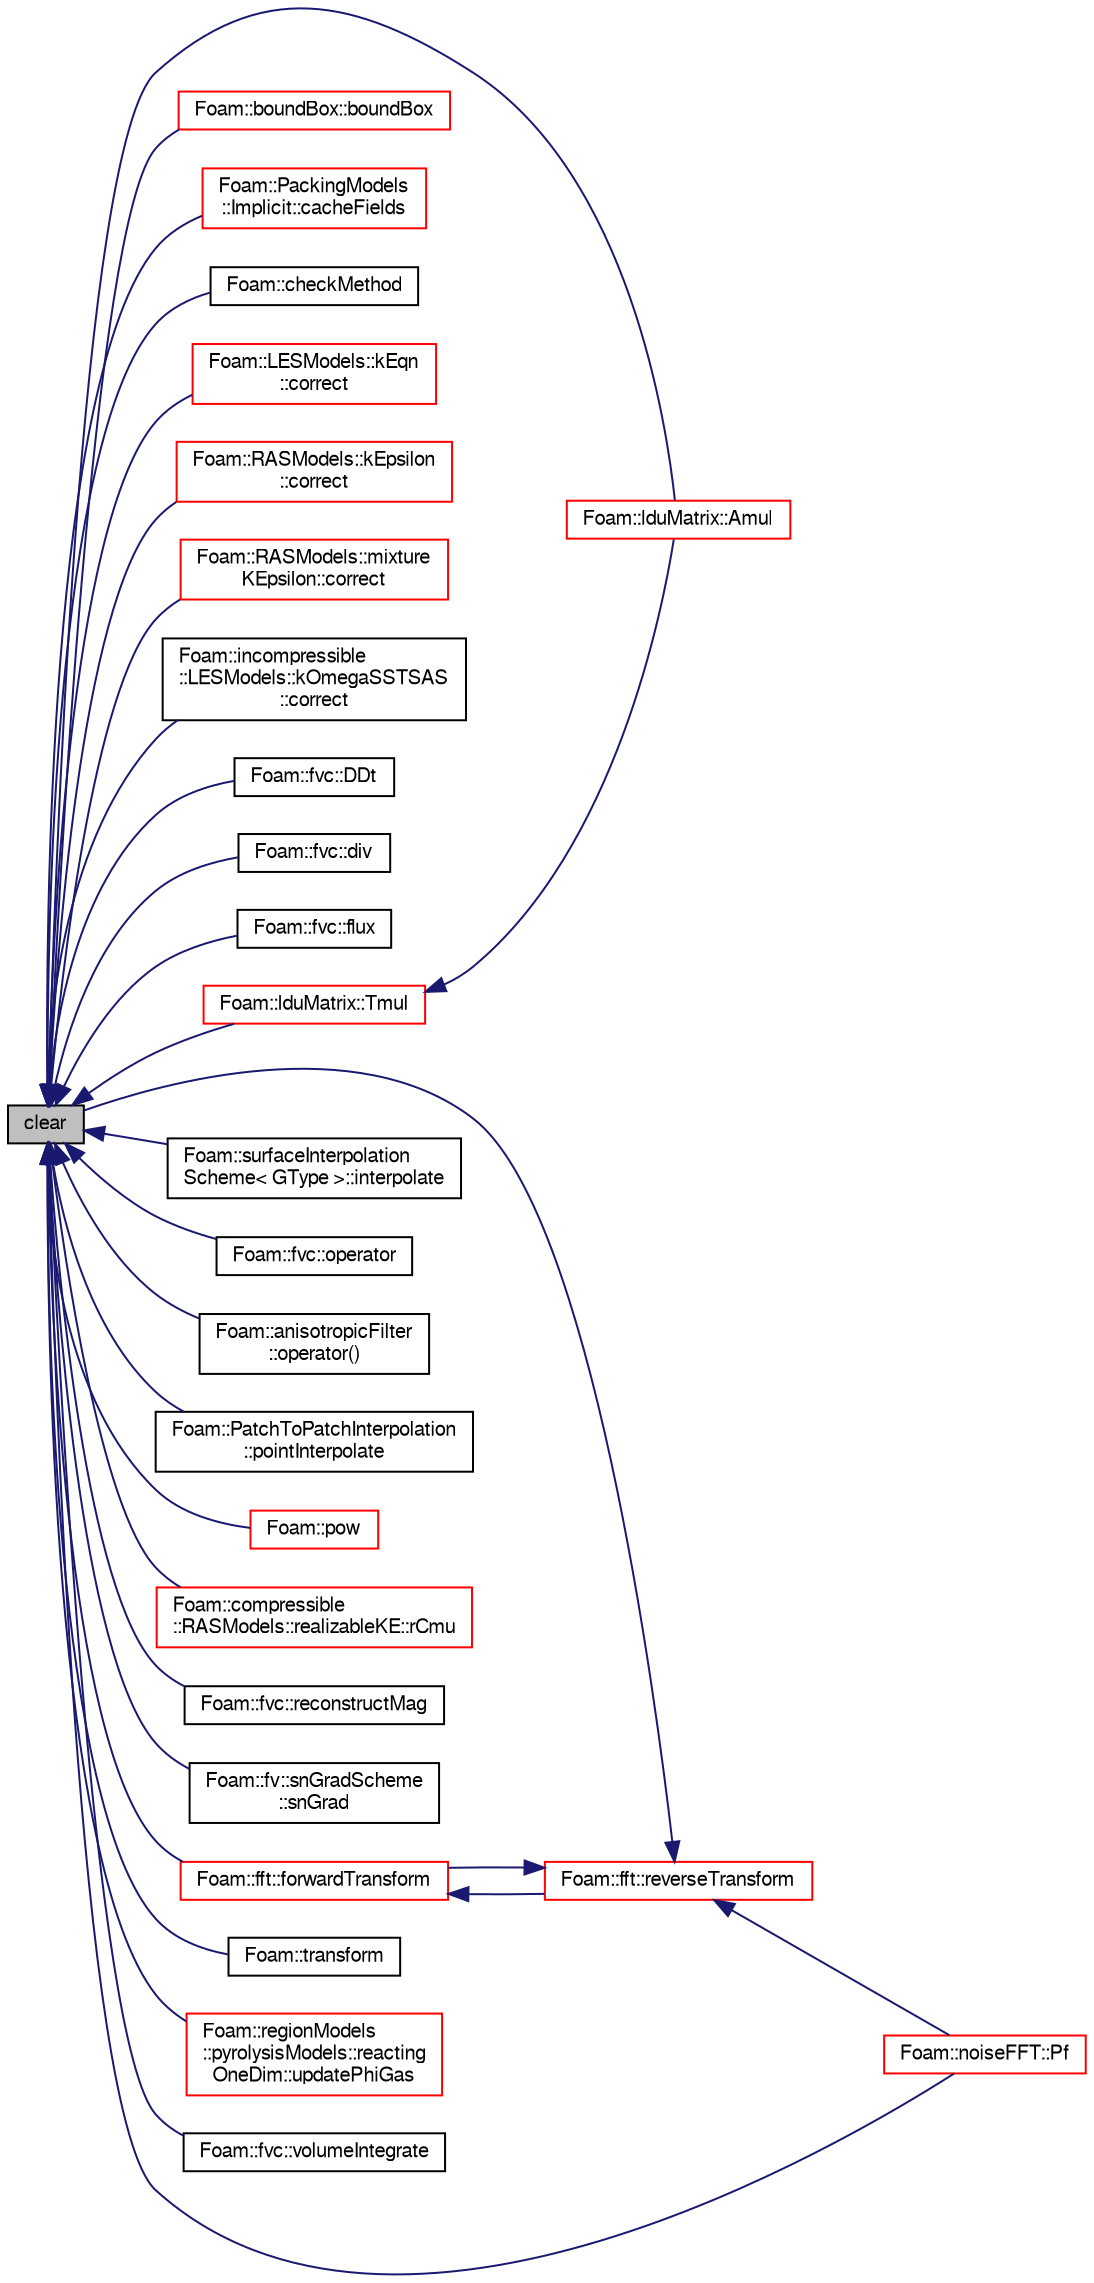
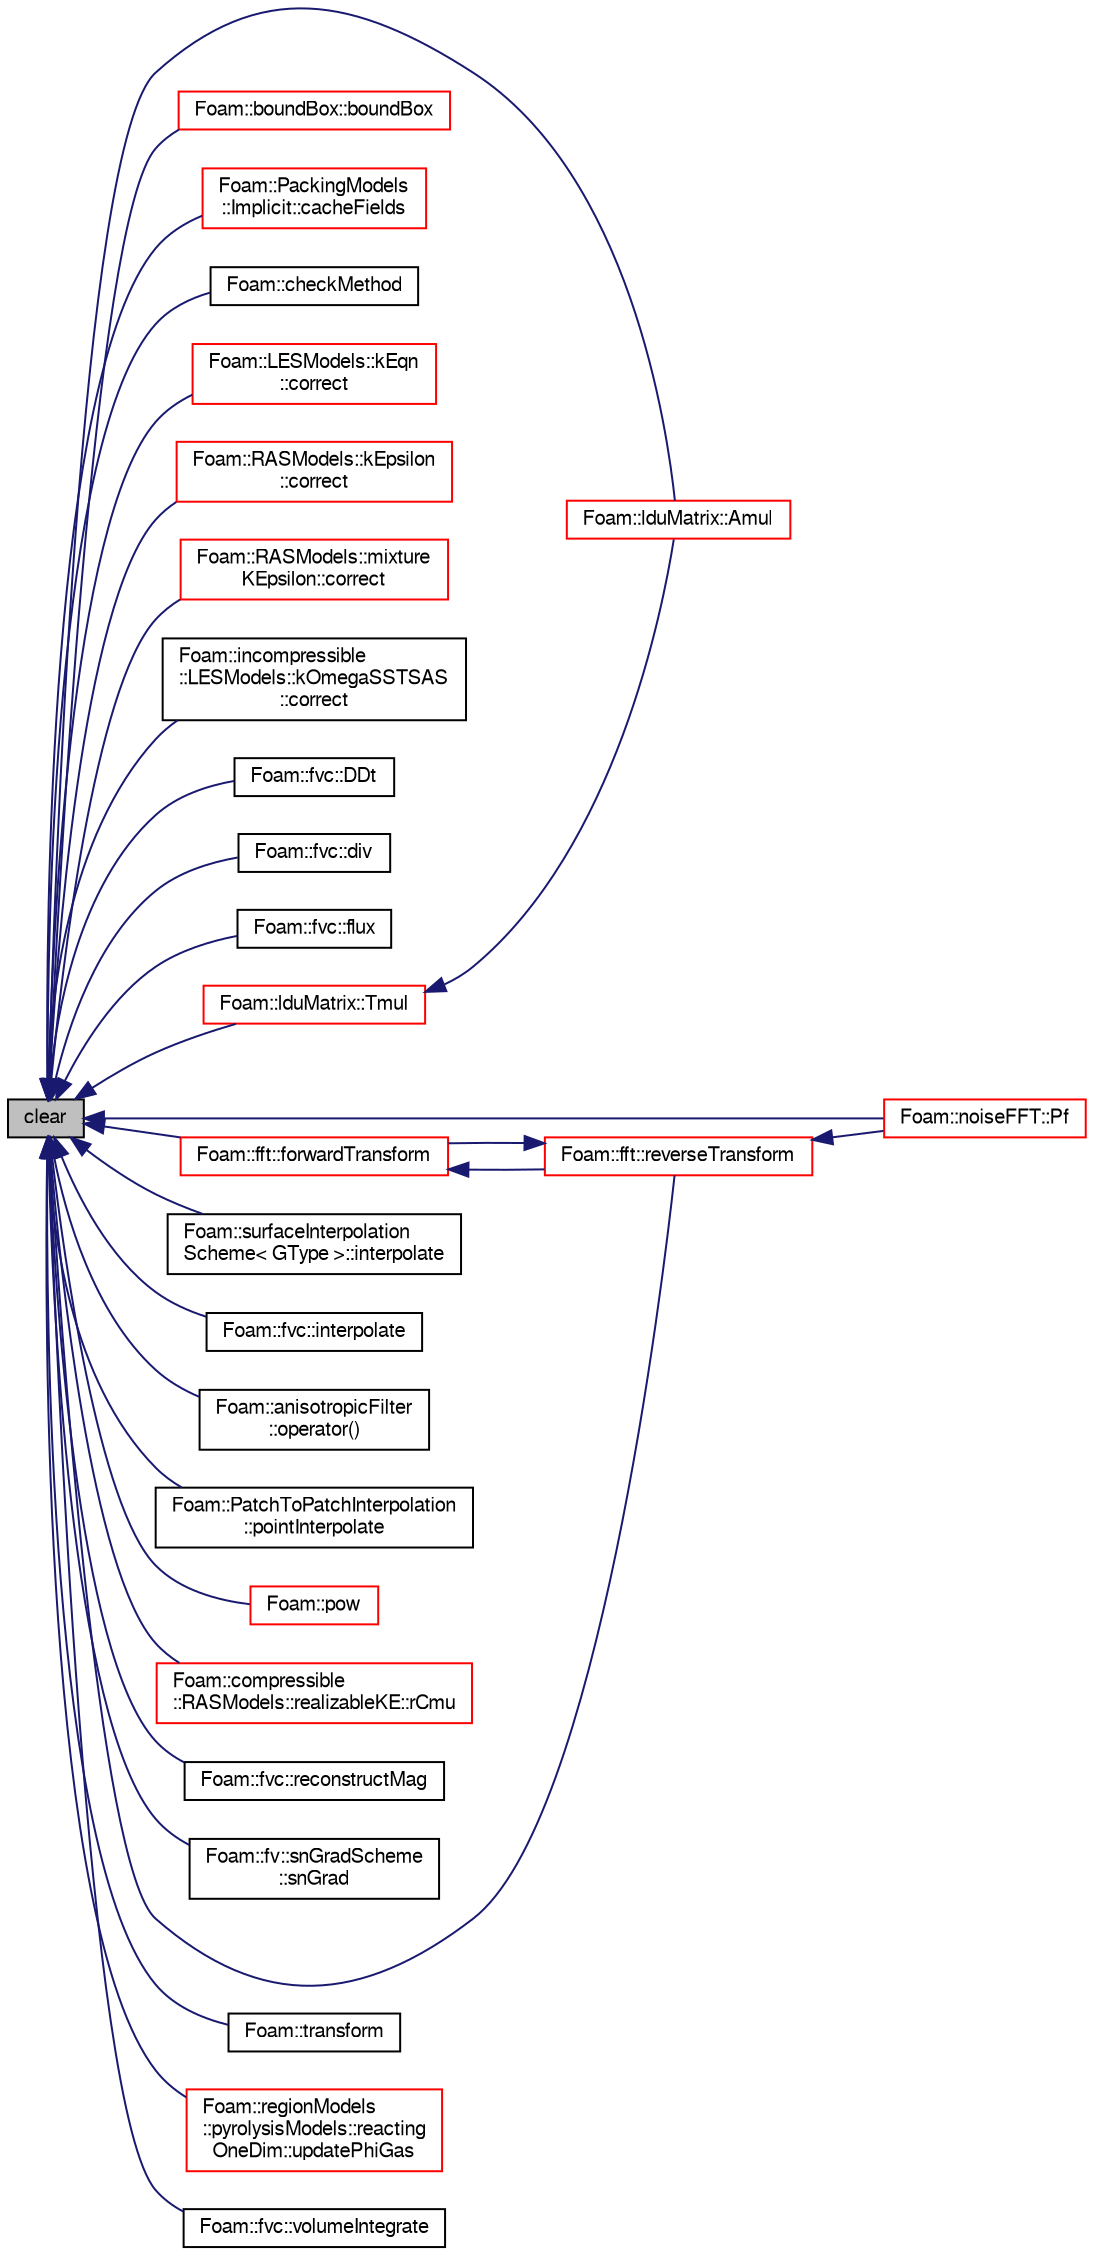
node "Foam::fvc::operator": label "Foam::fvc::operator" -> "Foam::fvc::interpolate"
edge "clear" -> "Foam::fft::reverseTransform": reversed
